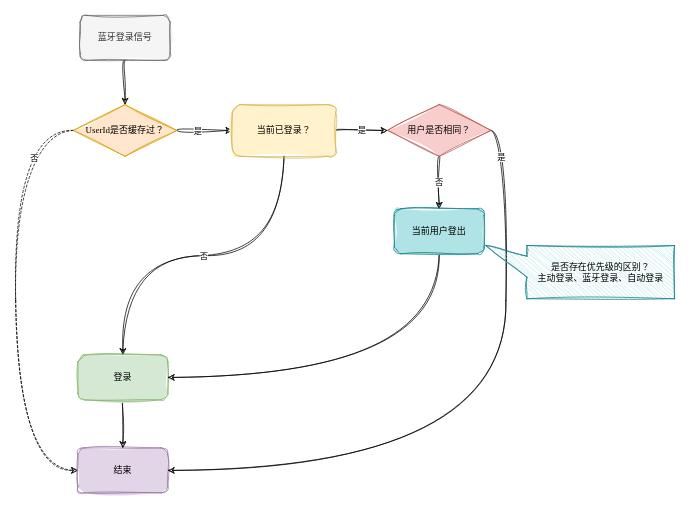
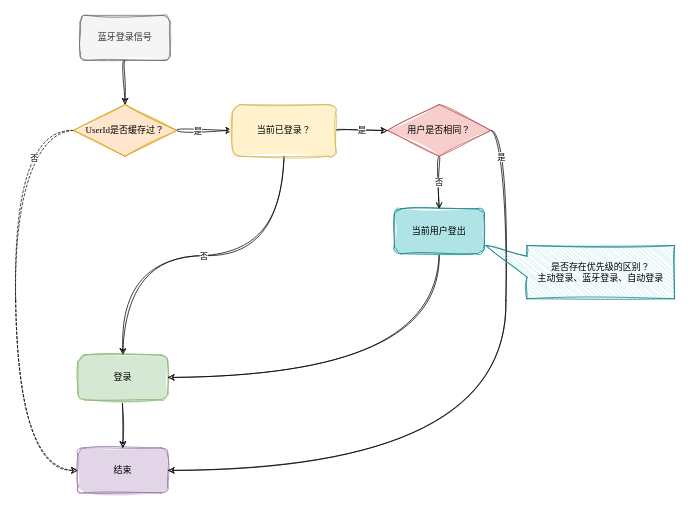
edge "用户是否相同？" -> "当前用户登出": arrowhead classic -> open
